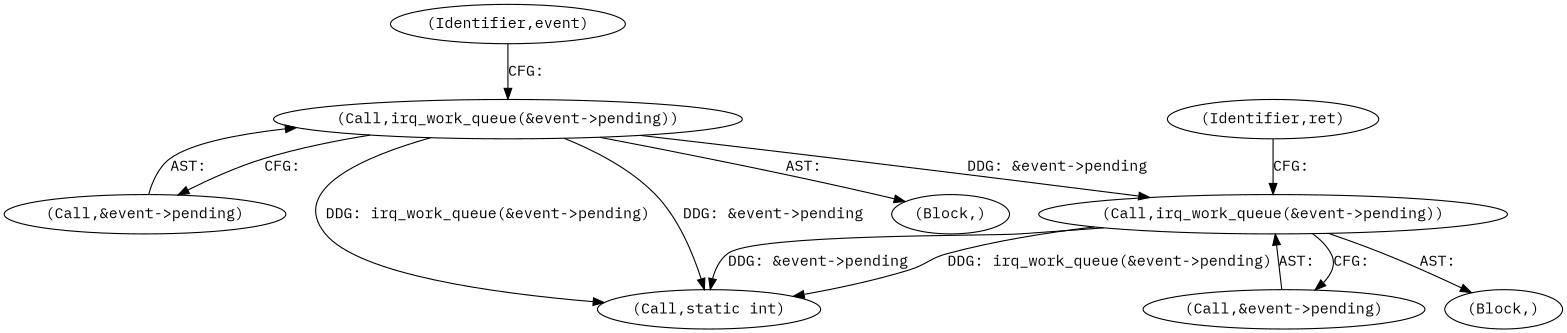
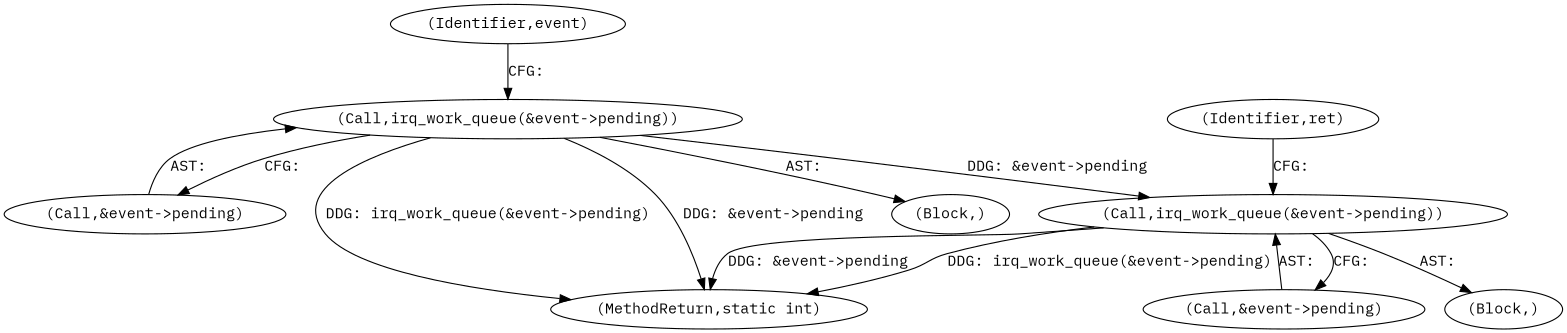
node "(Call,static int)": label "(Call,static int)" -> "(MethodReturn,static int)"
